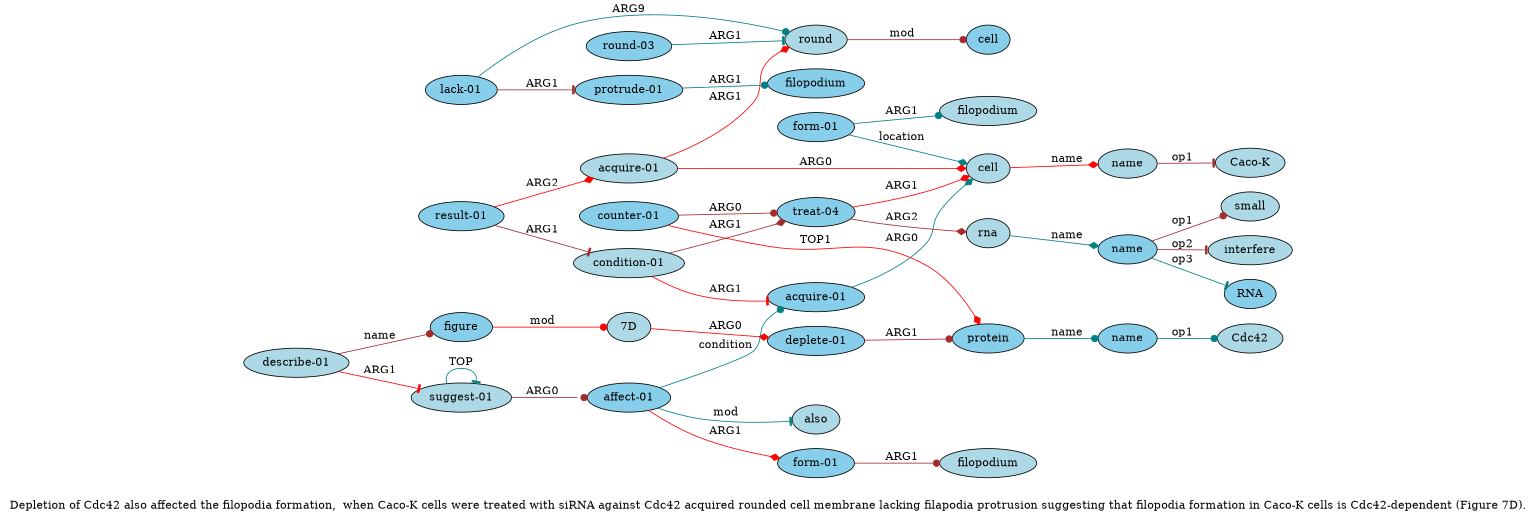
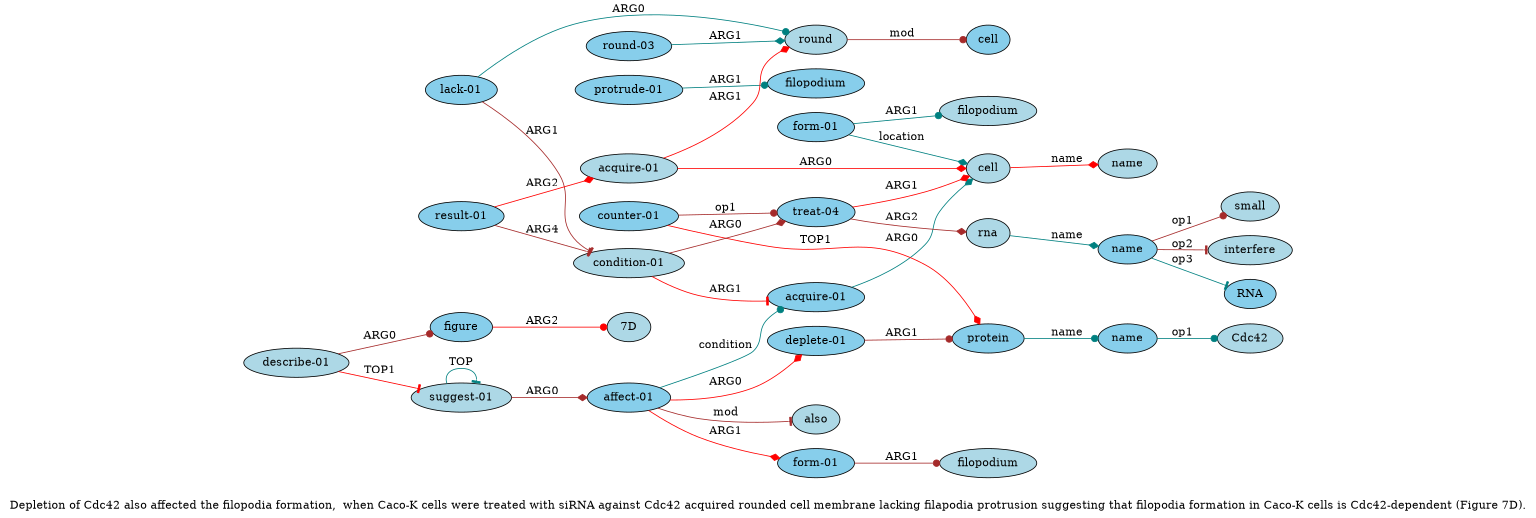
edge "lack-01" -> "round": label "ARG9" -> "ARG0"
edge "round-03" -> "round": arrowhead tee -> diamond
edge "lack-01" -> "protrude-01": now "lack-01" -> "condition-01"
node "Caco-K": removed
edge "counter-01" -> "treat-04": label "ARG0" -> "op1"
edge "condition-01" -> "treat-04": label "ARG1" -> "ARG0"
edge "result-01" -> "condition-01": label "ARG1" -> "ARG4"
edge "figure" -> "7D": label "mod" -> "ARG2"
edge "7D" -> "deplete-01": now "affect-01" -> "deplete-01"
edge "describe-01" -> "figure": label "name" -> "ARG0"
edge "describe-01" -> "suggest-01": label "ARG1" -> "TOP1"
edge "suggest-01" -> "affect-01": arrowhead dot -> diamond
edge "affect-01" -> "also": color teal -> brown
